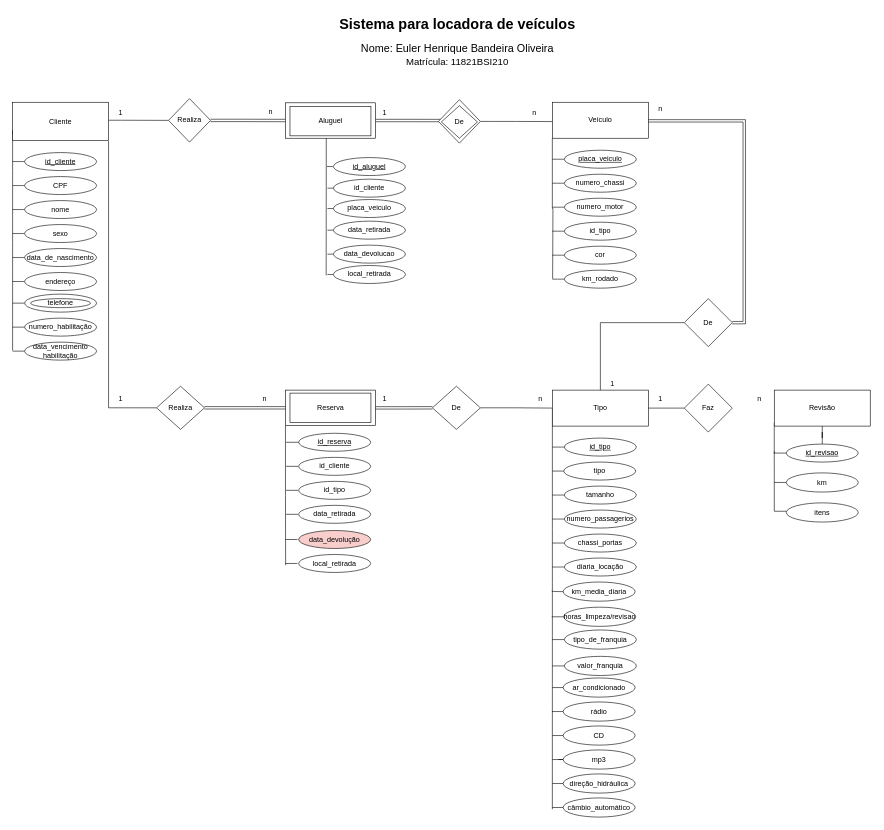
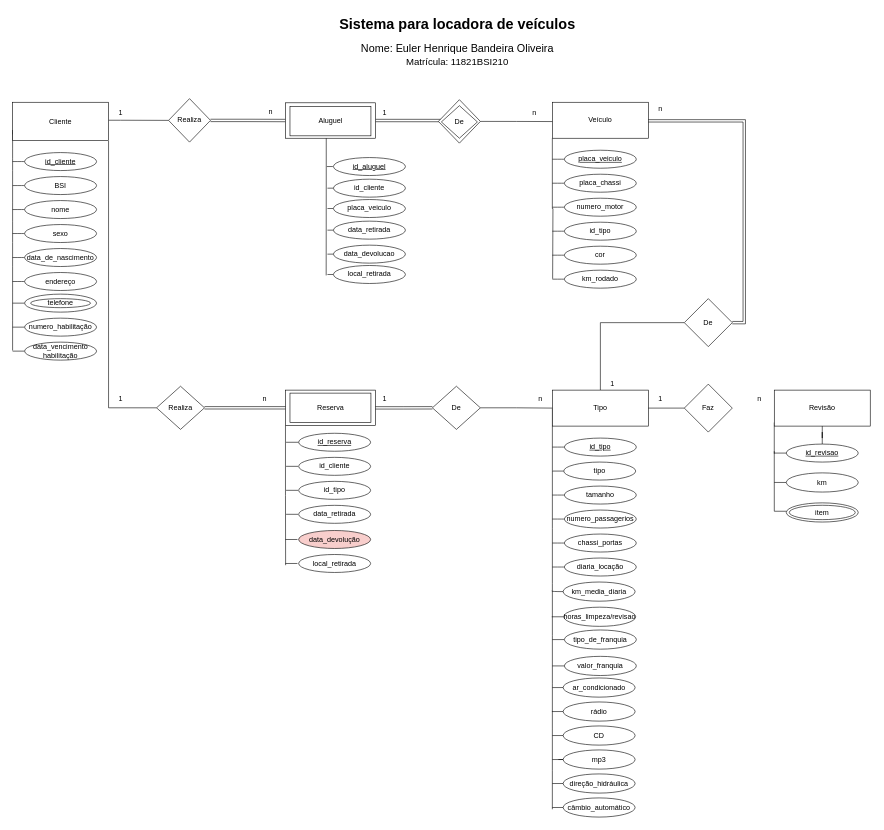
node "numero_chassi": label "numero_chassi" -> "placa_chassi"
node "CPF": label "CPF" -> "BSI"
node "item": added
